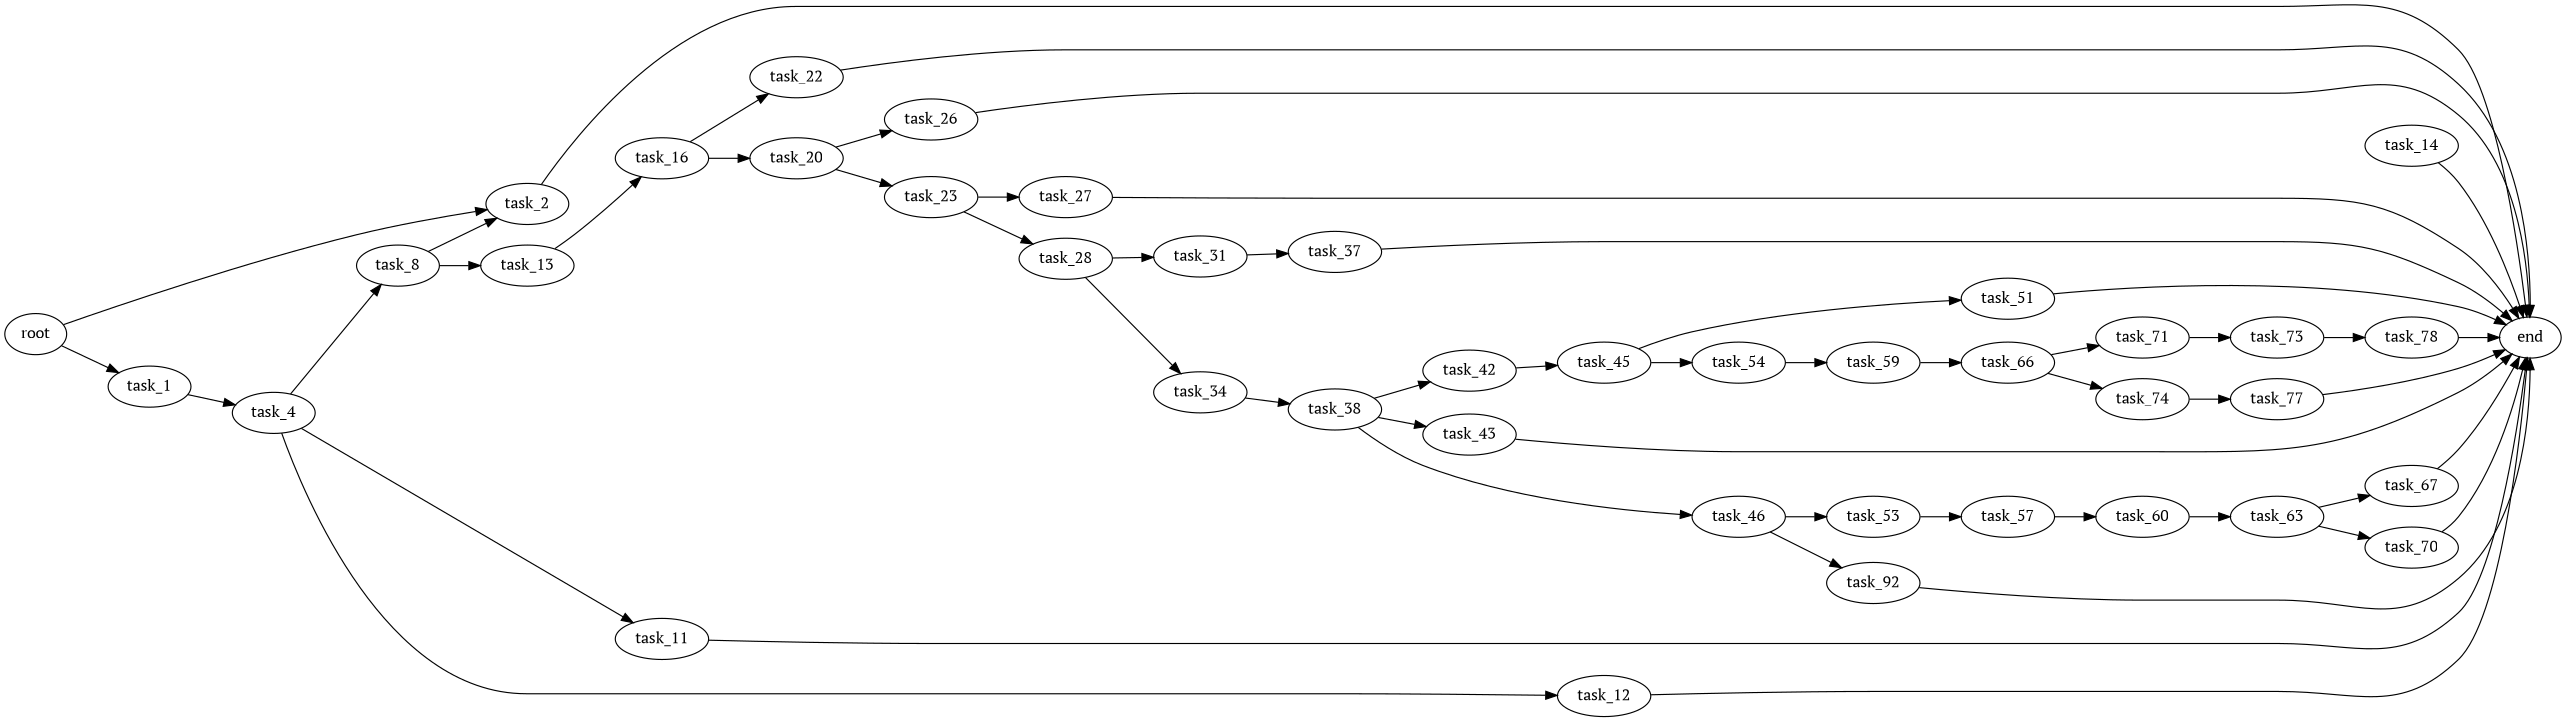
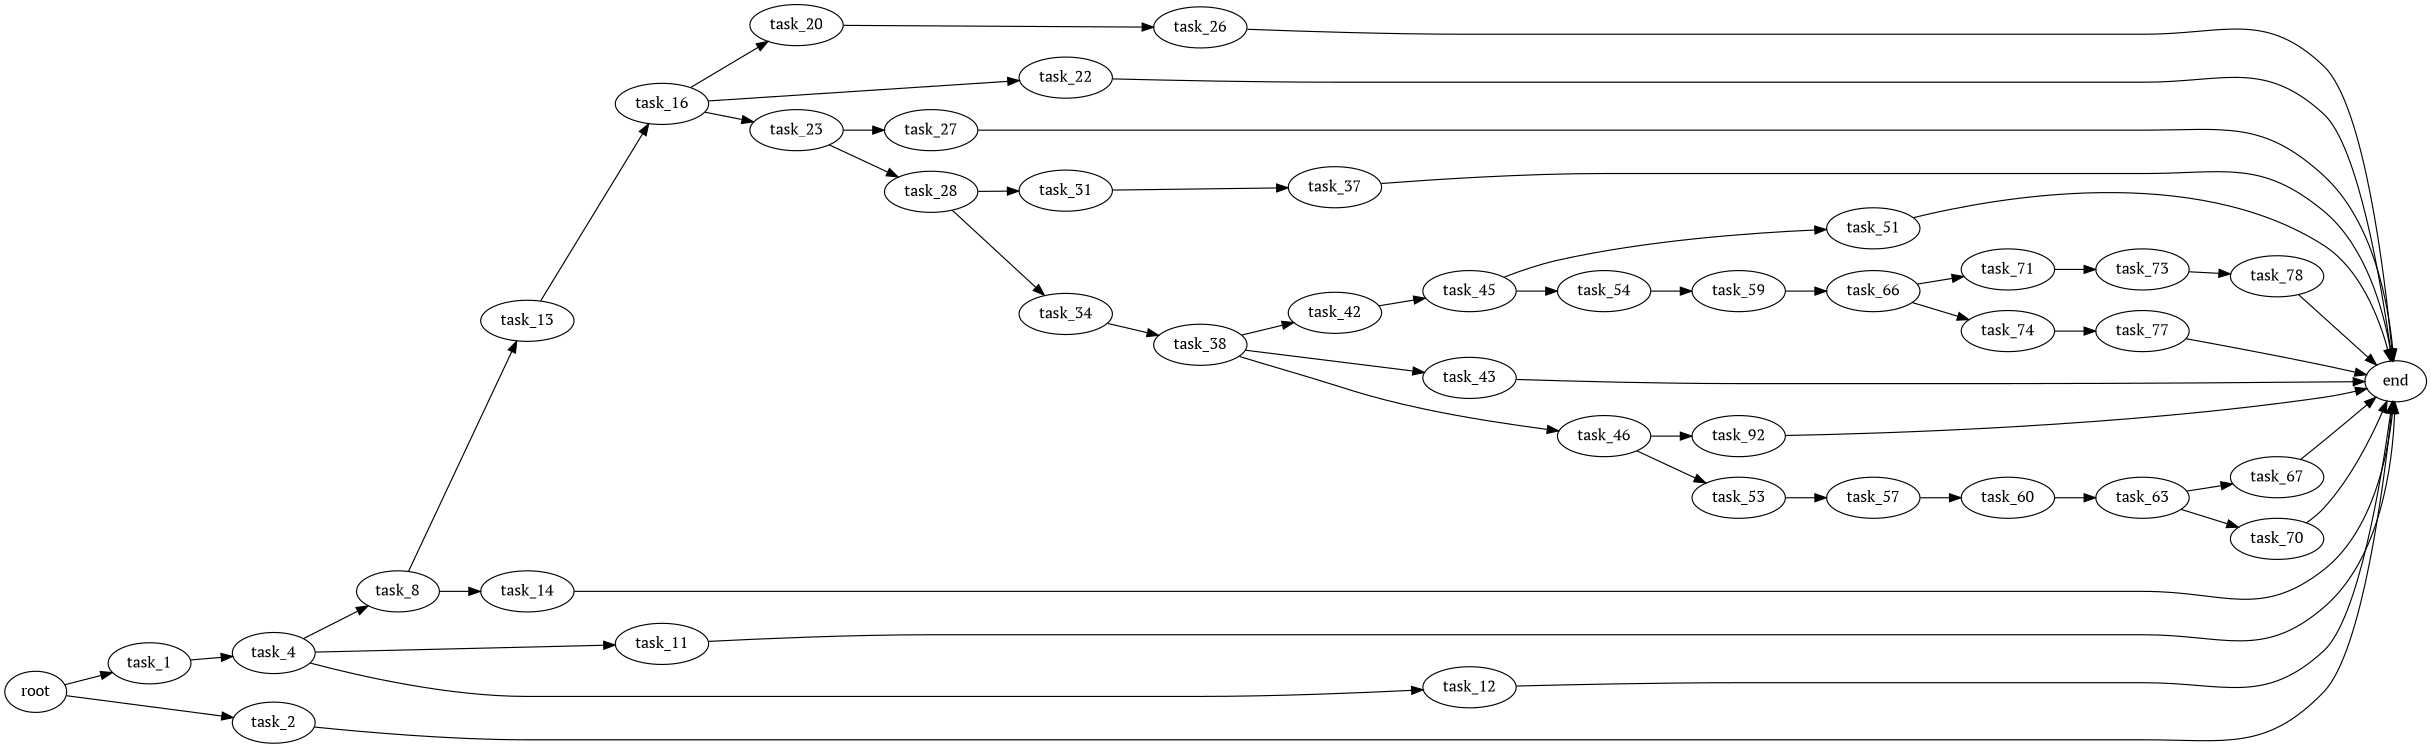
edge "task_20" -> "task_23": now "task_16" -> "task_23"
edge "task_8" -> "task_2": now "task_8" -> "task_14"
